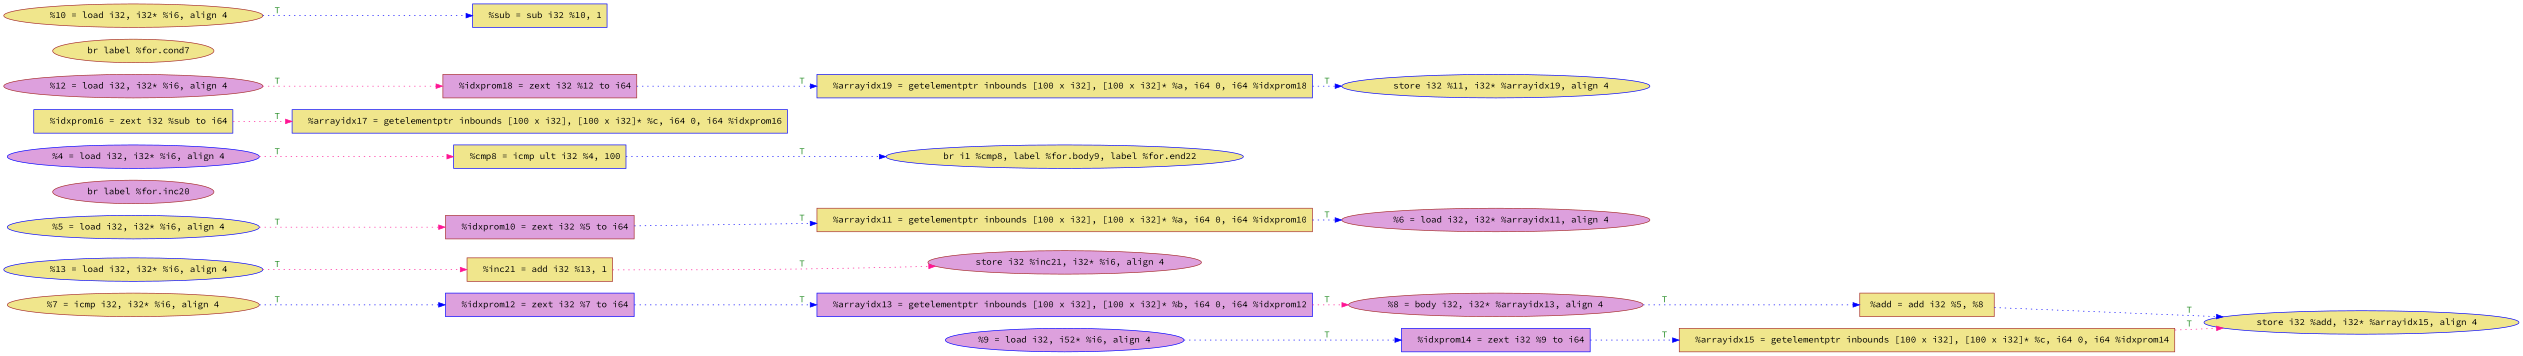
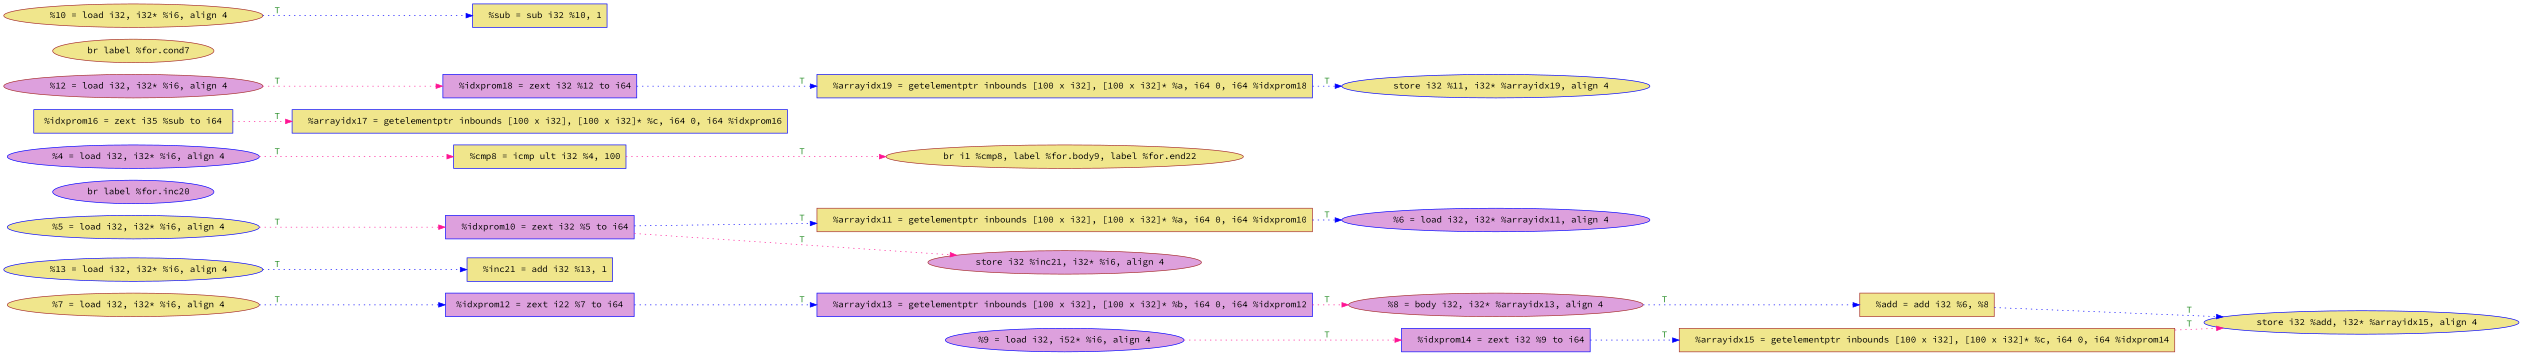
node "%idxprom18 = zext i32 %12 to i64": color brown -> blue
node "%idxprom16 = zext i32 %sub to i64": label "%idxprom16 = zext i32 %sub to i64" -> "%idxprom16 = zext i35 %sub to i64"
edge "%cmp8 = icmp ult i32 %4, 100" -> "br i1 %cmp8, label %for.body9, label %for.end22": color blue -> deeppink
node "br i1 %cmp8, label %for.body9, label %for.end22": color blue -> brown
node "br label %for.inc20": color brown -> blue
node "%6 = load i32, i32* %arrayidx11, align 4": color brown -> blue
node "%idxprom10 = zext i32 %5 to i64": color brown -> blue
edge "%inc21 = add i32 %13, 1" -> "store i32 %inc21, i32* %i6, align 4": now "%idxprom10 = zext i32 %5 to i64" -> "store i32 %inc21, i32* %i6, align 4"
edge "%13 = load i32, i32* %i6, align 4" -> "%inc21 = add i32 %13, 1": color deeppink -> blue
node "%inc21 = add i32 %13, 1": color brown -> blue
node "%7 = icmp i32, i32* %i6, align 4": label "%7 = icmp i32, i32* %i6, align 4" -> "%7 = load i32, i32* %i6, align 4"
node "%idxprom12 = zext i32 %7 to i64": label "%idxprom12 = zext i32 %7 to i64" -> "%idxprom12 = zext i22 %7 to i64"
node "%add = add i32 %5, %8": label "%add = add i32 %5, %8" -> "%add = add i32 %6, %8"
edge "%9 = load i32, i52* %i6, align 4" -> "%idxprom14 = zext i32 %9 to i64": color blue -> deeppink
